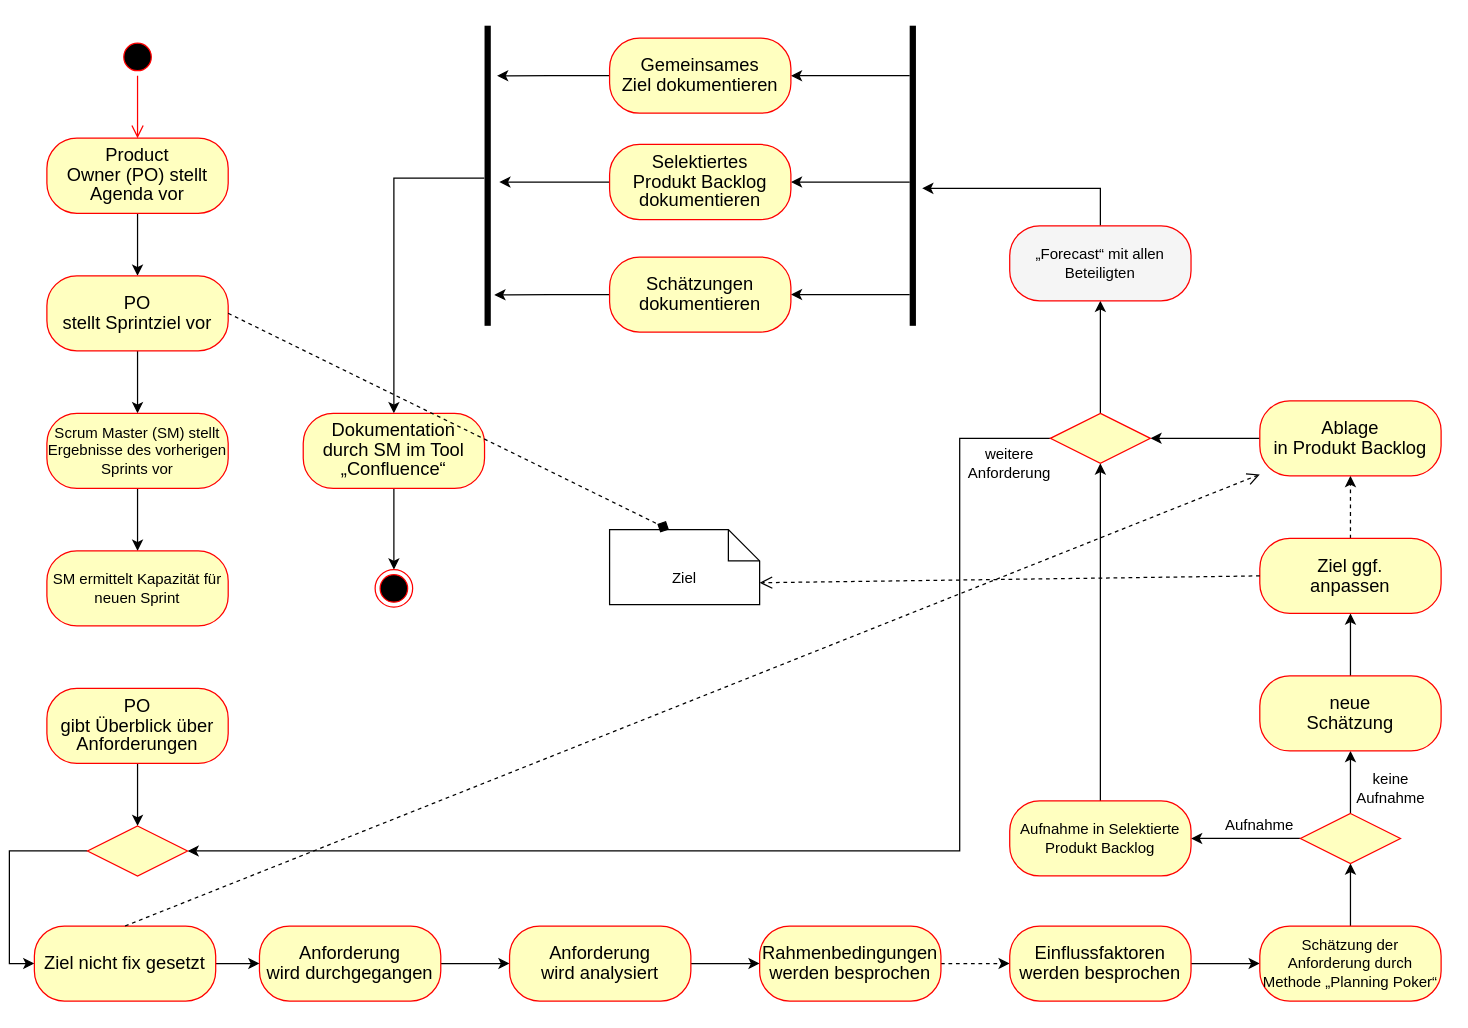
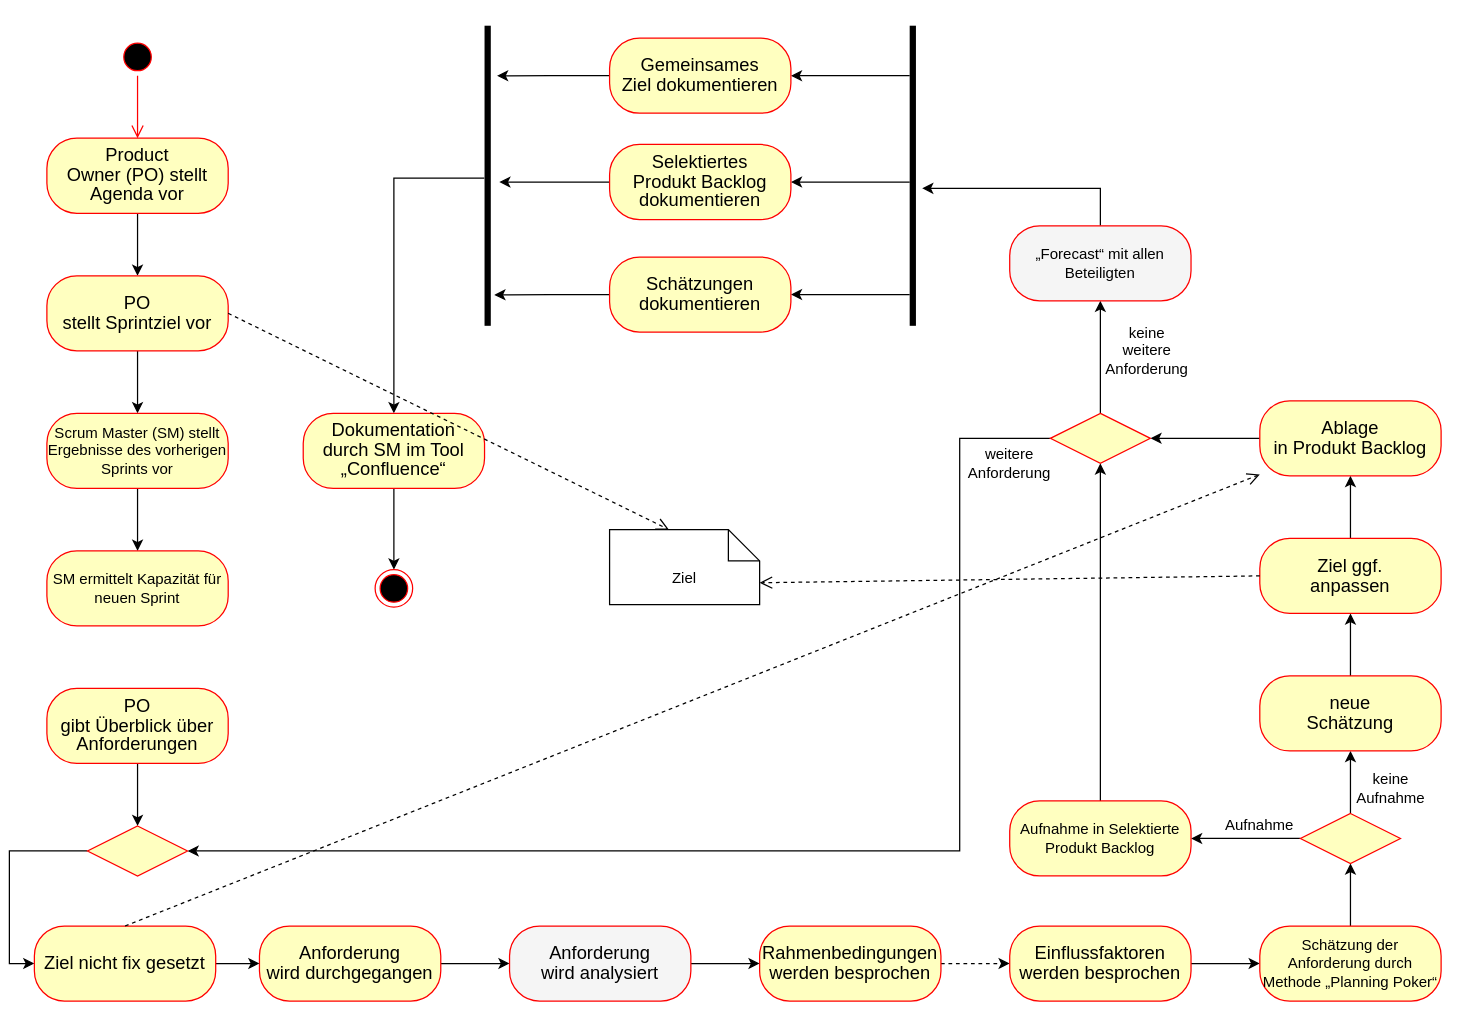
node "keine weitere Anforderung": added
edge "Ziel ggf. anpassen" -> "Ablage in Produkt Backlog": style dashed -> solid
edge "PO stellt Sprintziel vor" -> "Ziel": arrowhead diamond -> open
node "Anforderung wird analysiert": fillcolor #ffffc0 -> #f5f5f5
